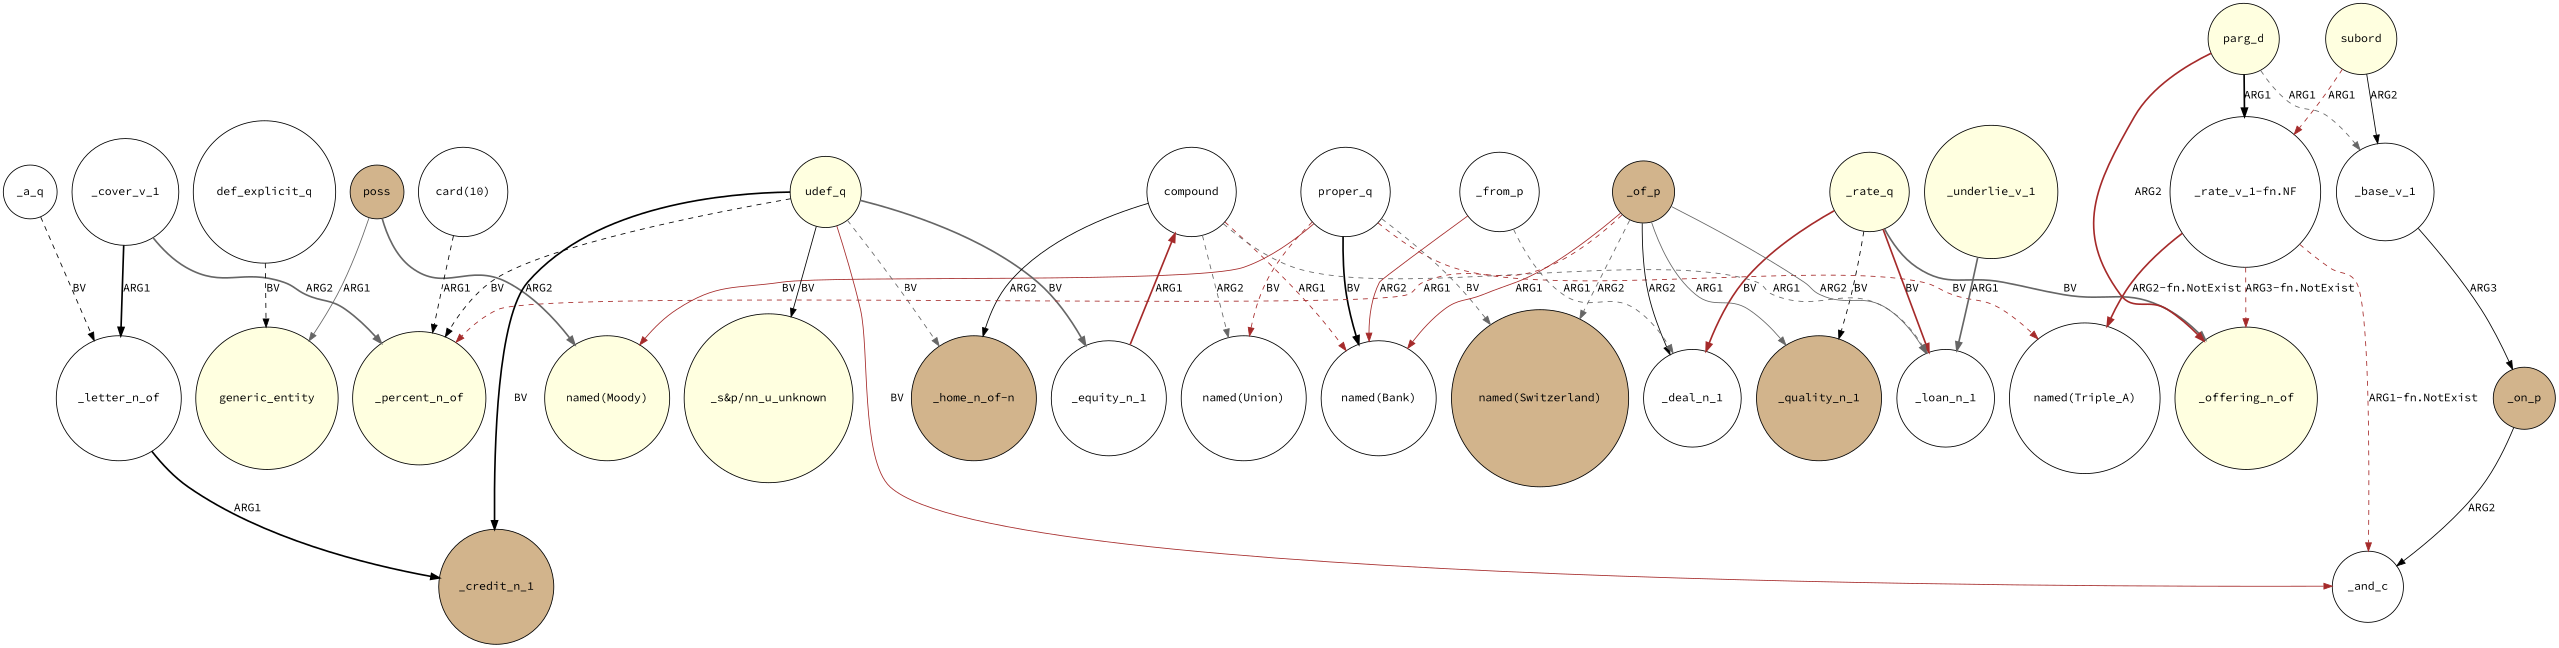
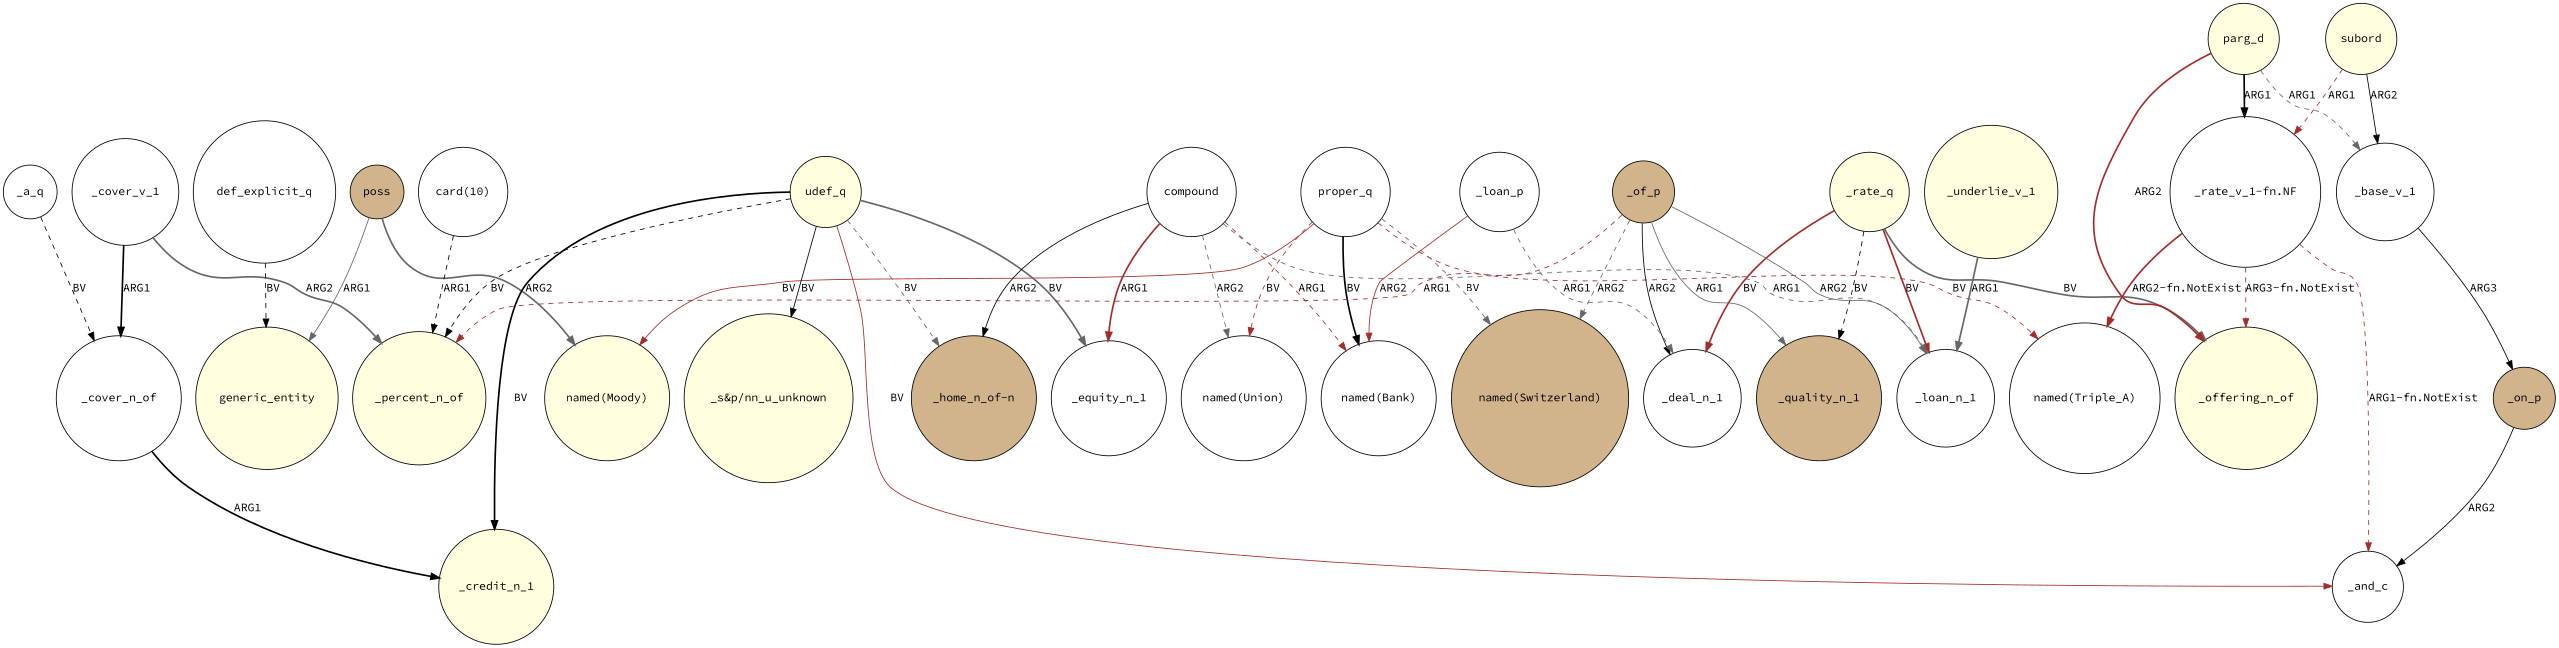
node "_from_p": label "_from_p" -> "_loan_p"
edge "_of_p" -> "named(Bank)": removed, label "ARG1"
edge "_equity_n_1" -> "compound": reversed
node "_letter_n_of": label "_letter_n_of" -> "_cover_n_of"
node "_credit_n_1": fillcolor tan -> lightyellow
